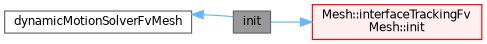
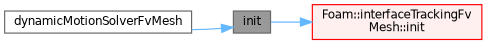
edge "init" -> "dynamicMotionSolverFvMesh": reversed
node "Mesh::interfaceTrackingFv Mesh::init": label "Mesh::interfaceTrackingFv Mesh::init" -> "Foam::interfaceTrackingFv Mesh::init"
